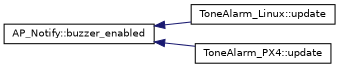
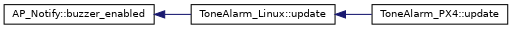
edge "ToneAlarm_PX4::update" -> "AP_Notify::buzzer_enabled": now "ToneAlarm_PX4::update" -> "ToneAlarm_Linux::update"
